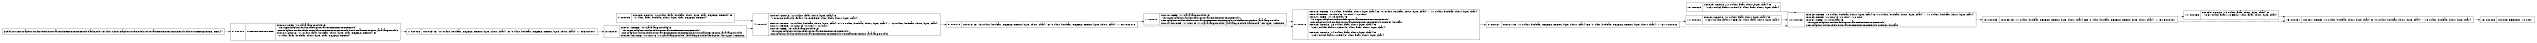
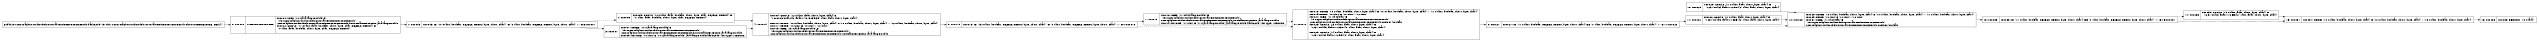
node "7: 0x0018": text "0x0018: IGET  (r1 I:java.lang.Double) =" -> "0x0018: IGET  (r1 I:this.lang.Double) ="
node "16: 0x0038": text "0x0038: RETURN  (r0 I:int)" -> "0x0038: RETURN  (r0 I:java)"
edge "1: 0x0003" -> "2: 0x0005": added
